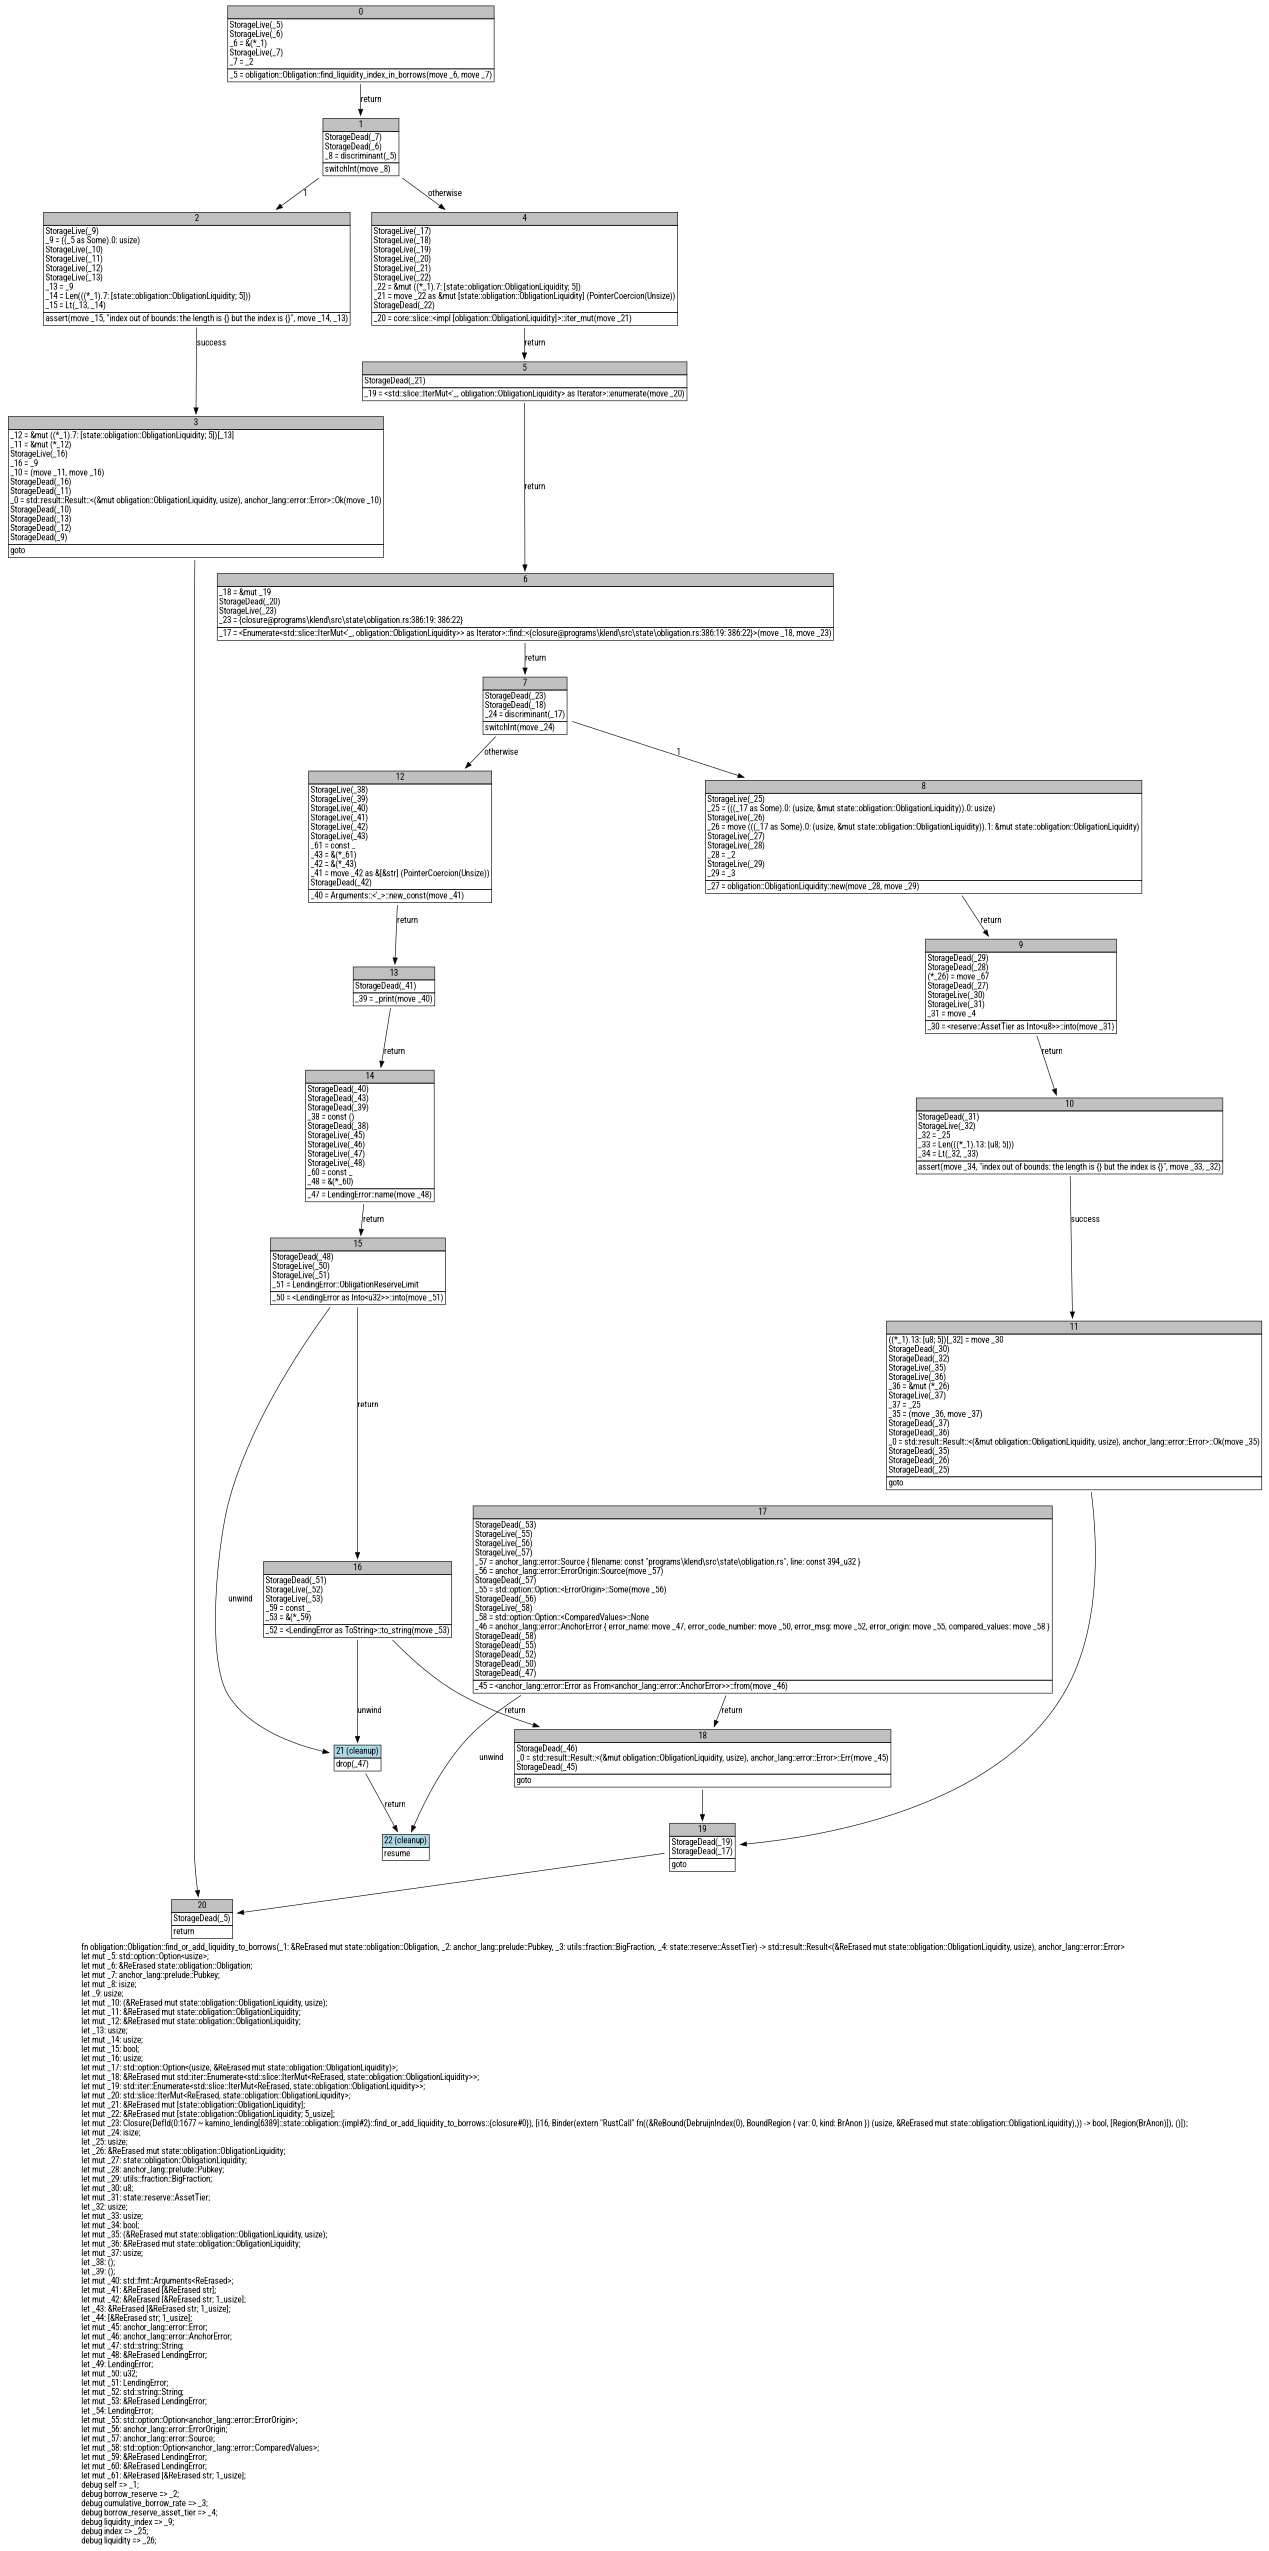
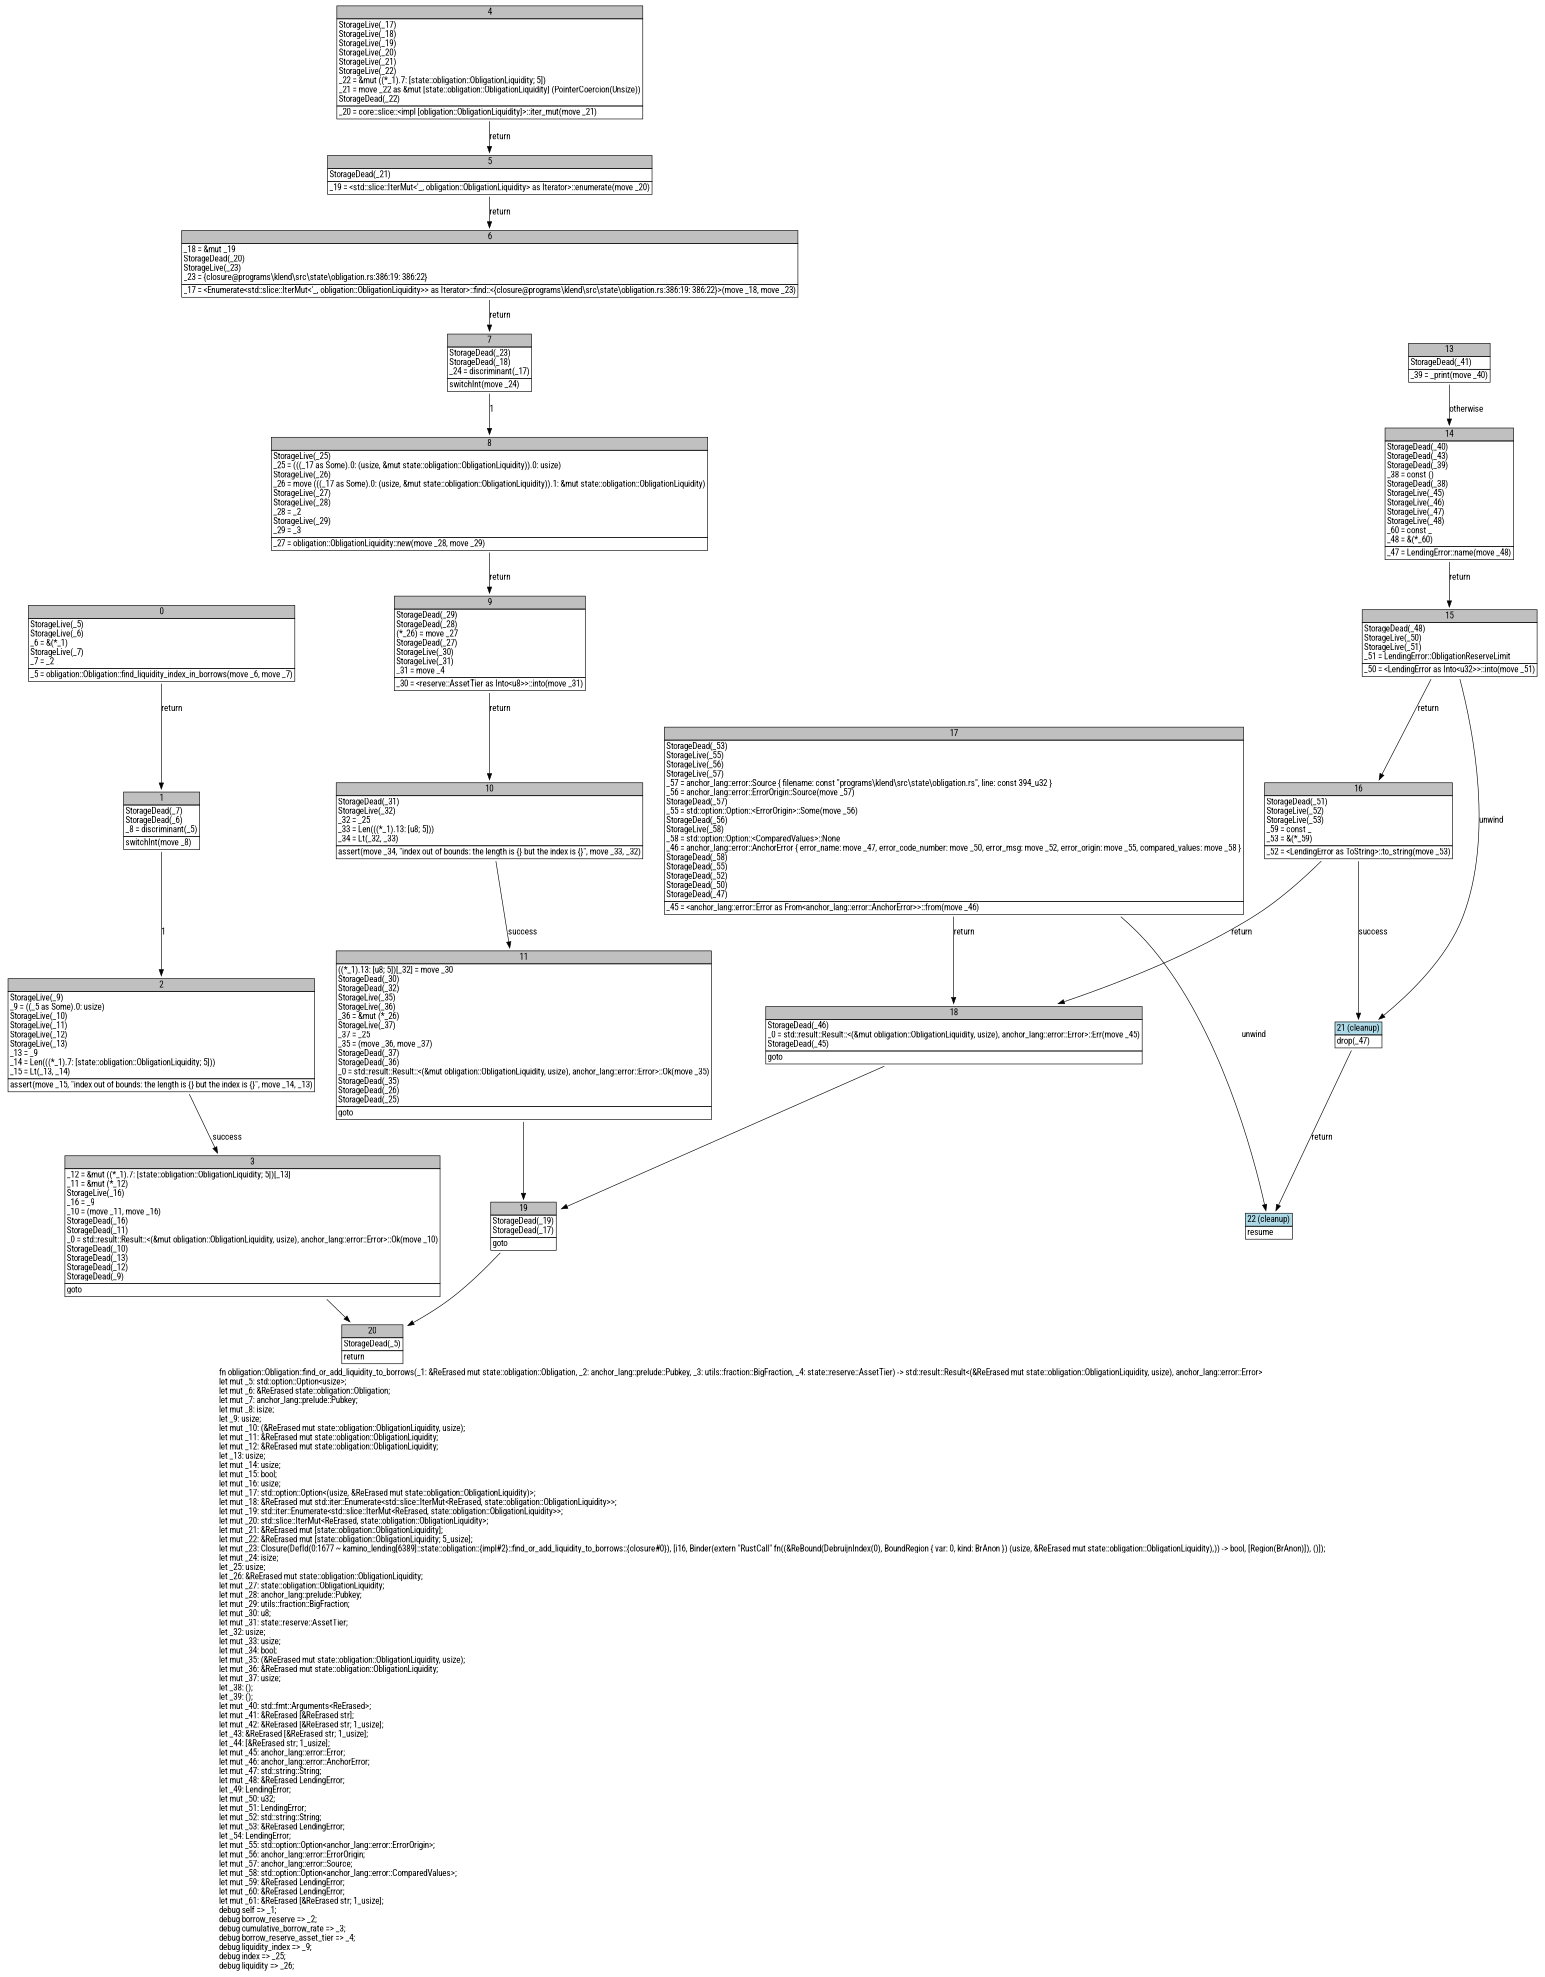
edge "1" -> "4": removed, label "otherwise"
node "12": removed
node "9": text "(*_26) = move _67" -> "(*_26) = move _27"
edge "13" -> "14": label "return" -> "otherwise"
edge "16" -> "21 (cleanup)": label "unwind" -> "success"
